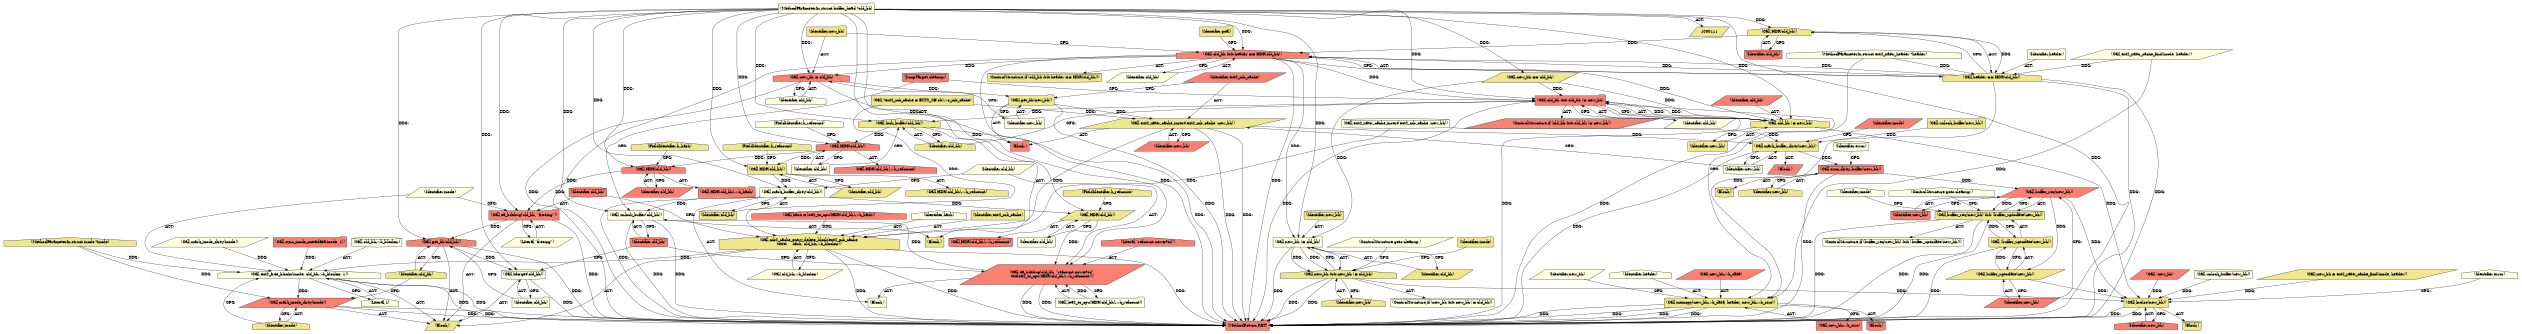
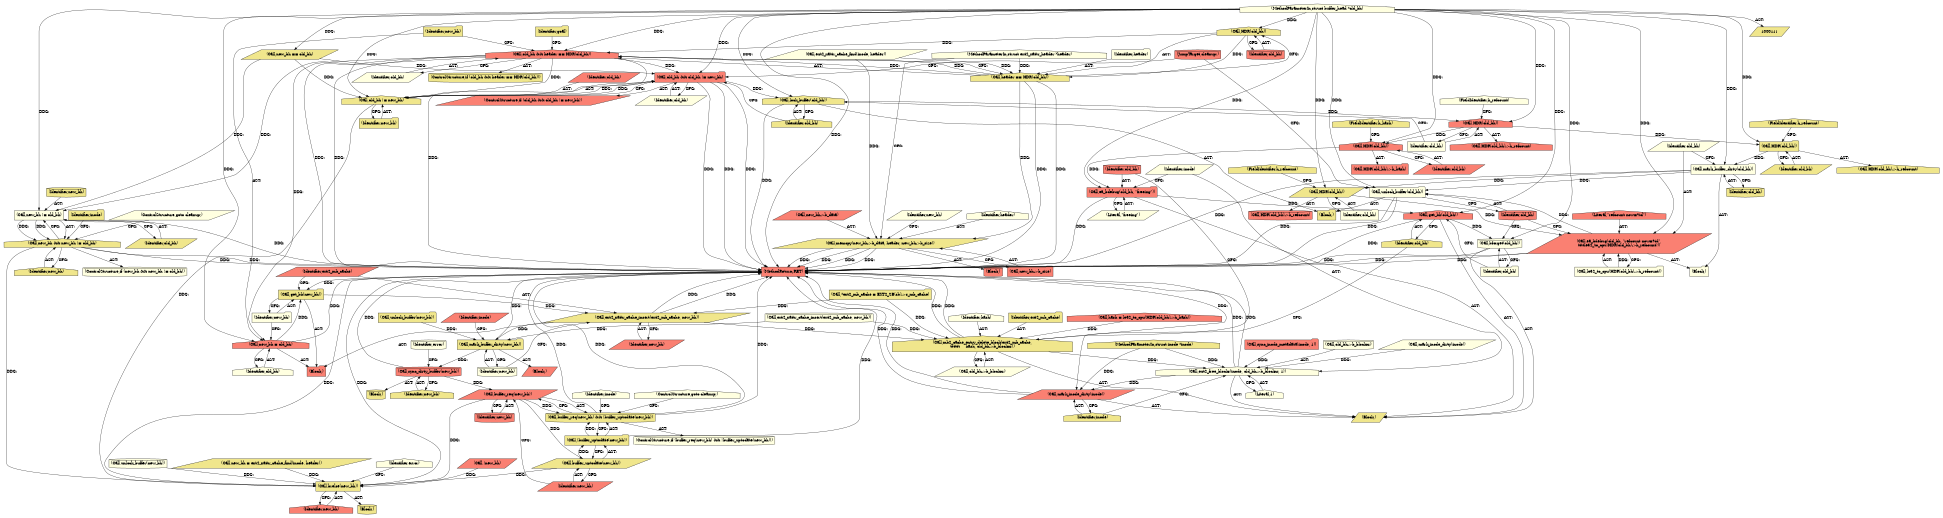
node "(MethodParameterIn,struct buffer_head *old_bh)": shape folder -> house
edge "(Call,get_bh(new_bh))" -> "(MethodReturn,RET)": reversed
node "(Call,memcpy(new_bh->b_data, header, new_bh->b_size))": shape folder -> parallelogram
